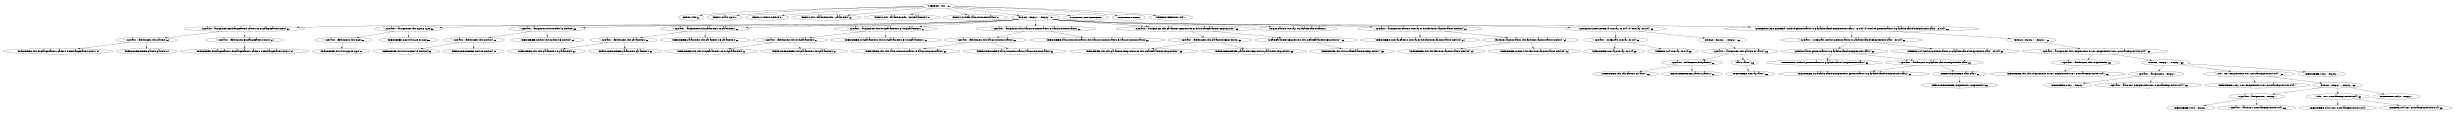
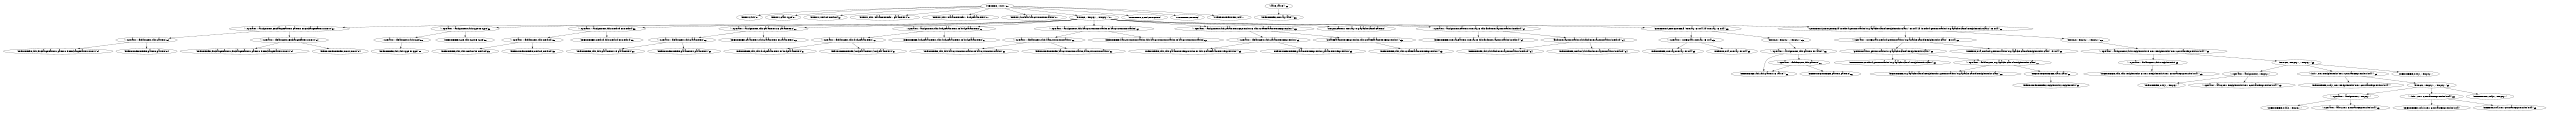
node "(FIELD_IDENTIFIER,InOut,InOut)": added
edge "(<operator>.assignment,this.pattern = value())" -> "(value,value())": now "(<operator>.assignment,this.pattern = value())" -> "(IDENTIFIER,this,this.pattern = value())"
